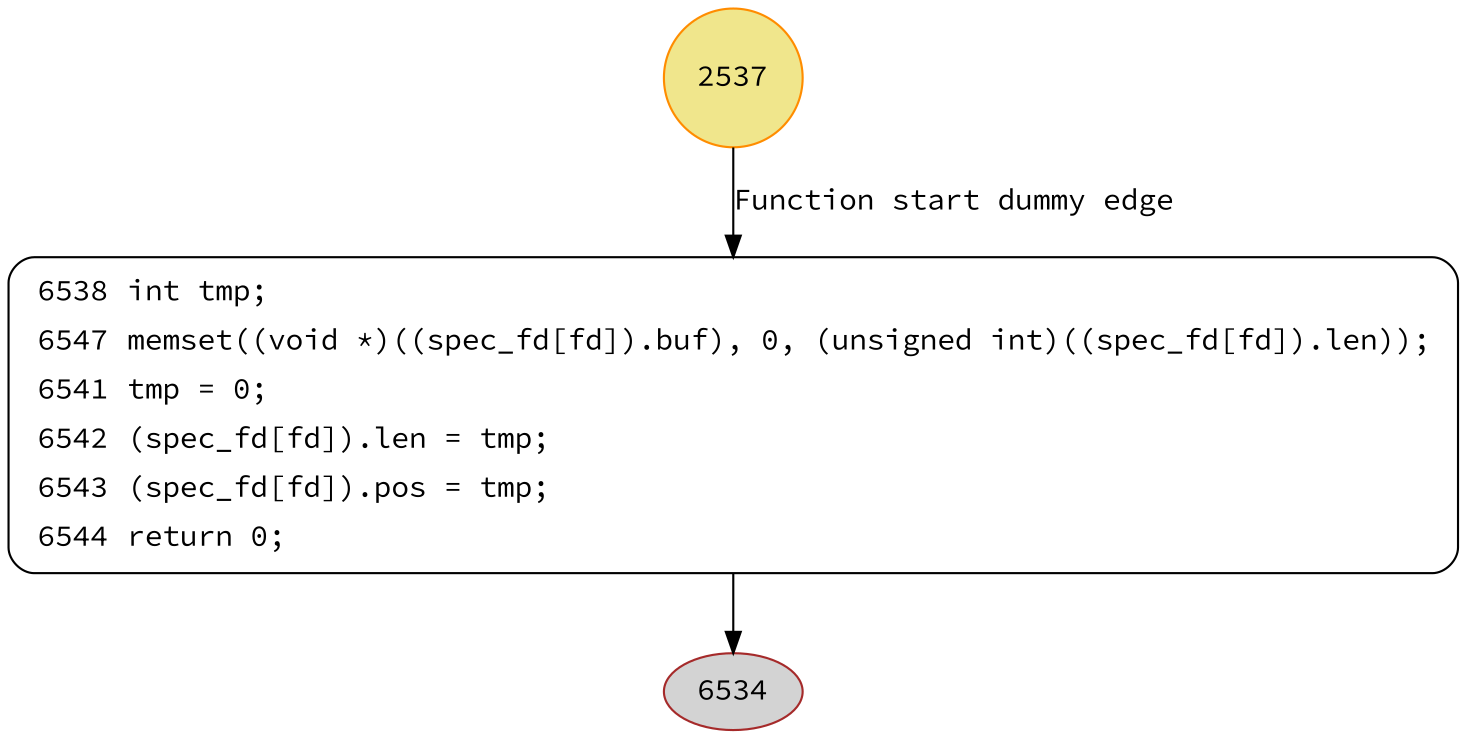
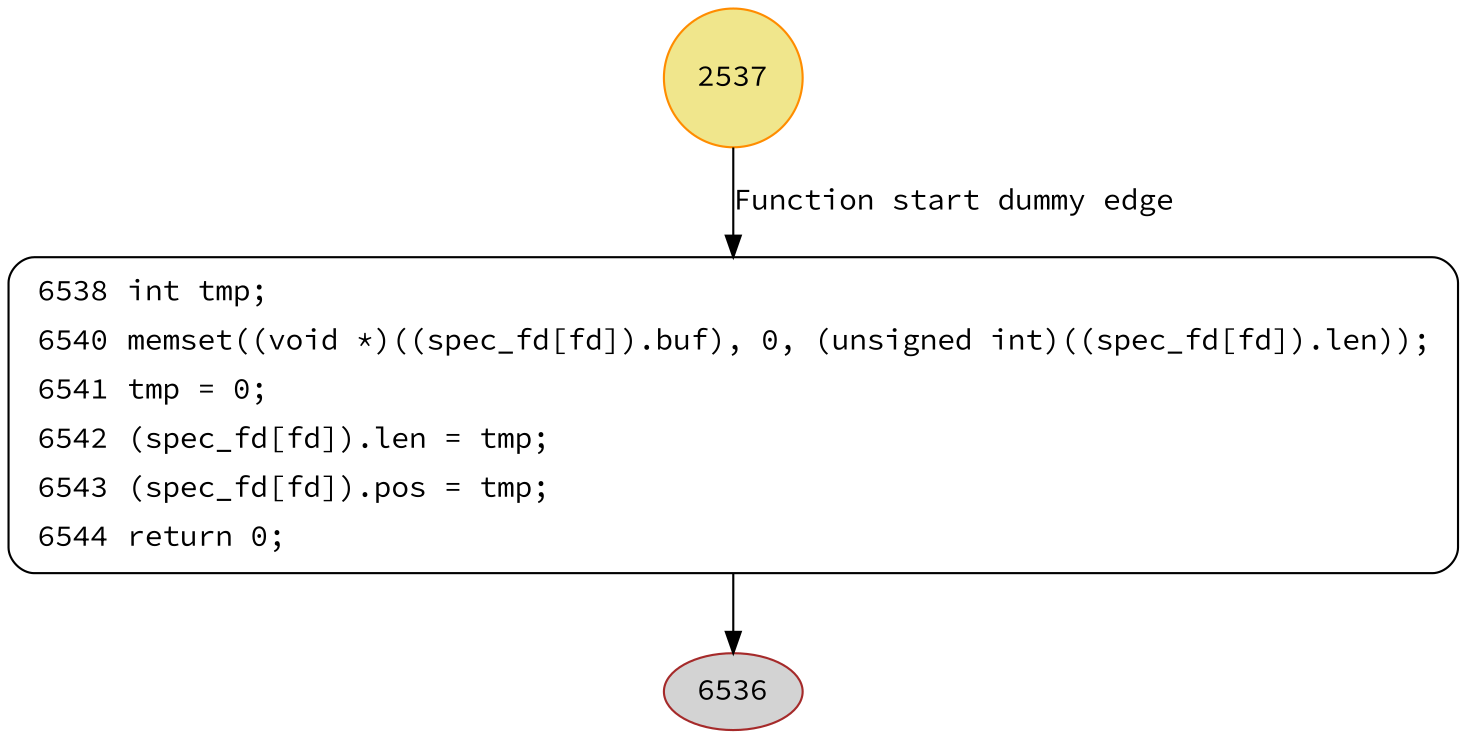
node "6538": text "6547" -> "6540"
node "6534": label "6534" -> "6536"
